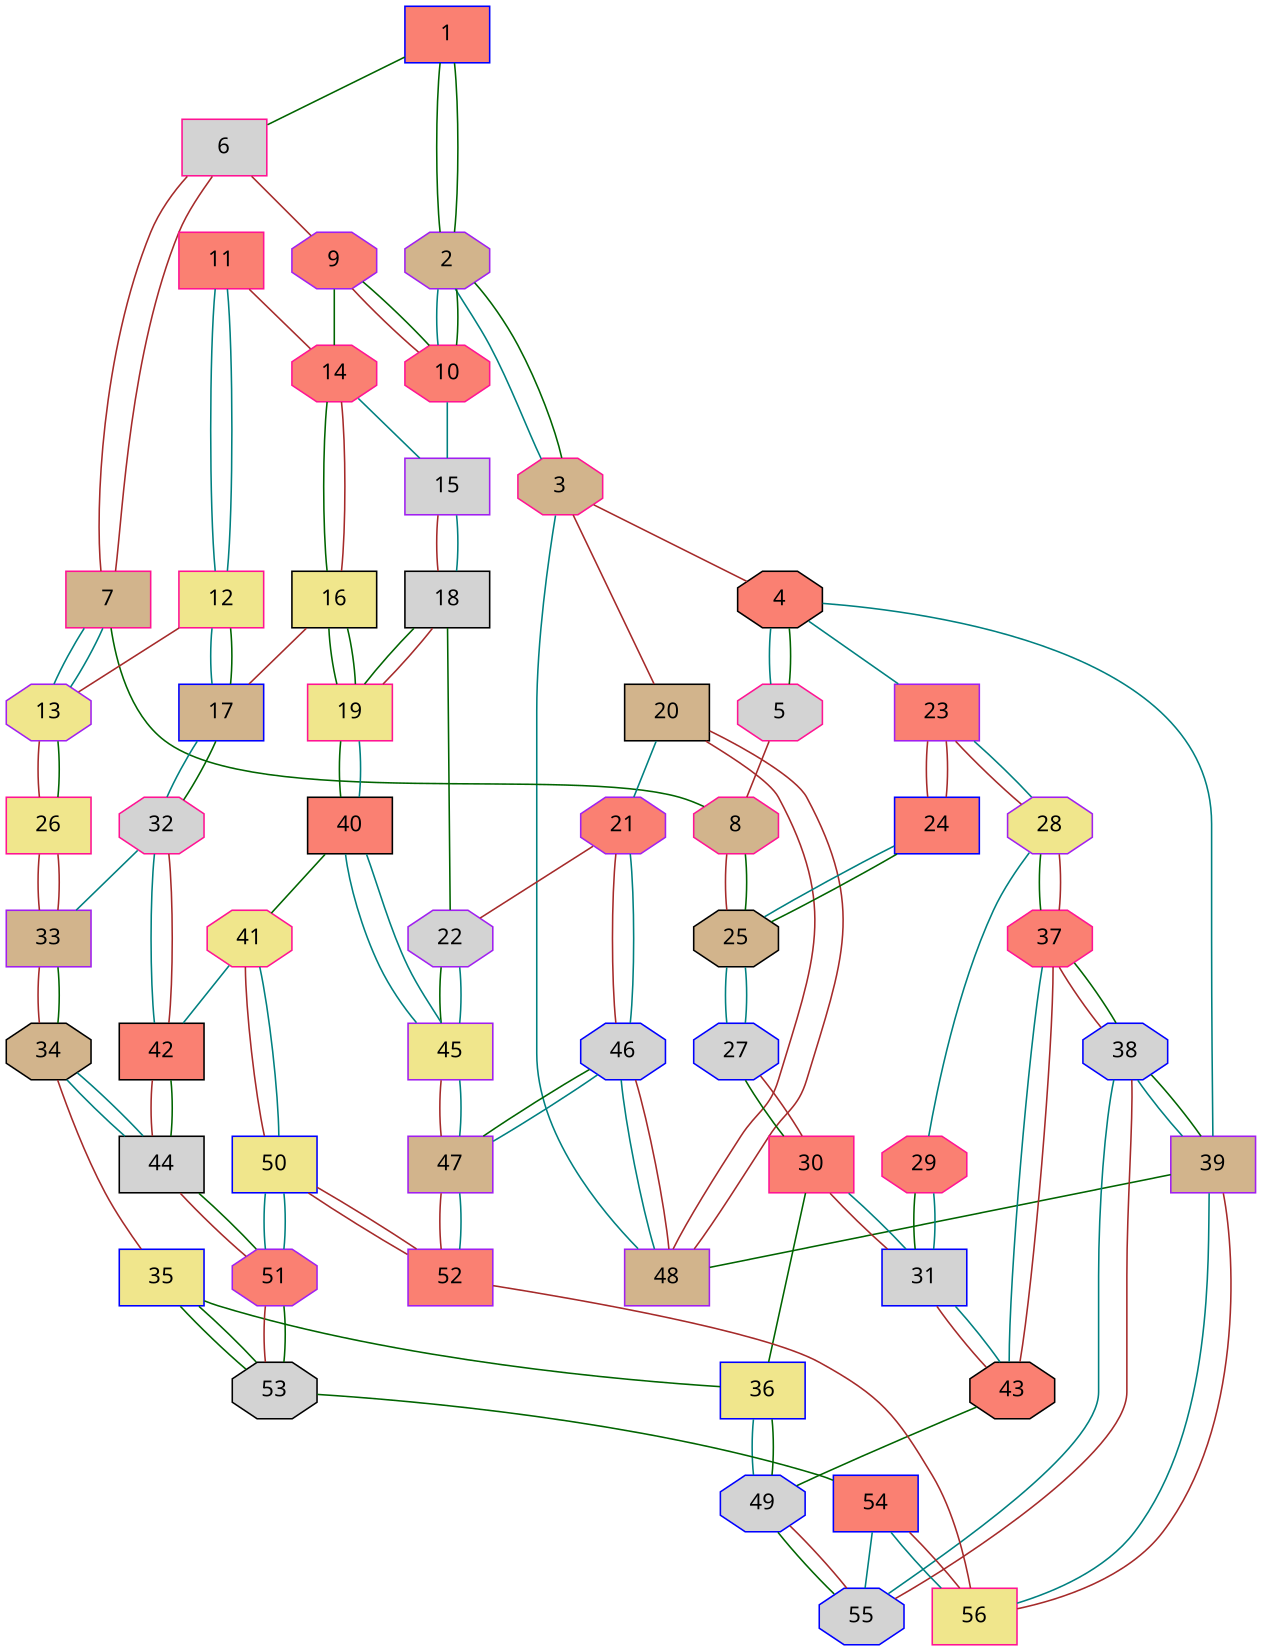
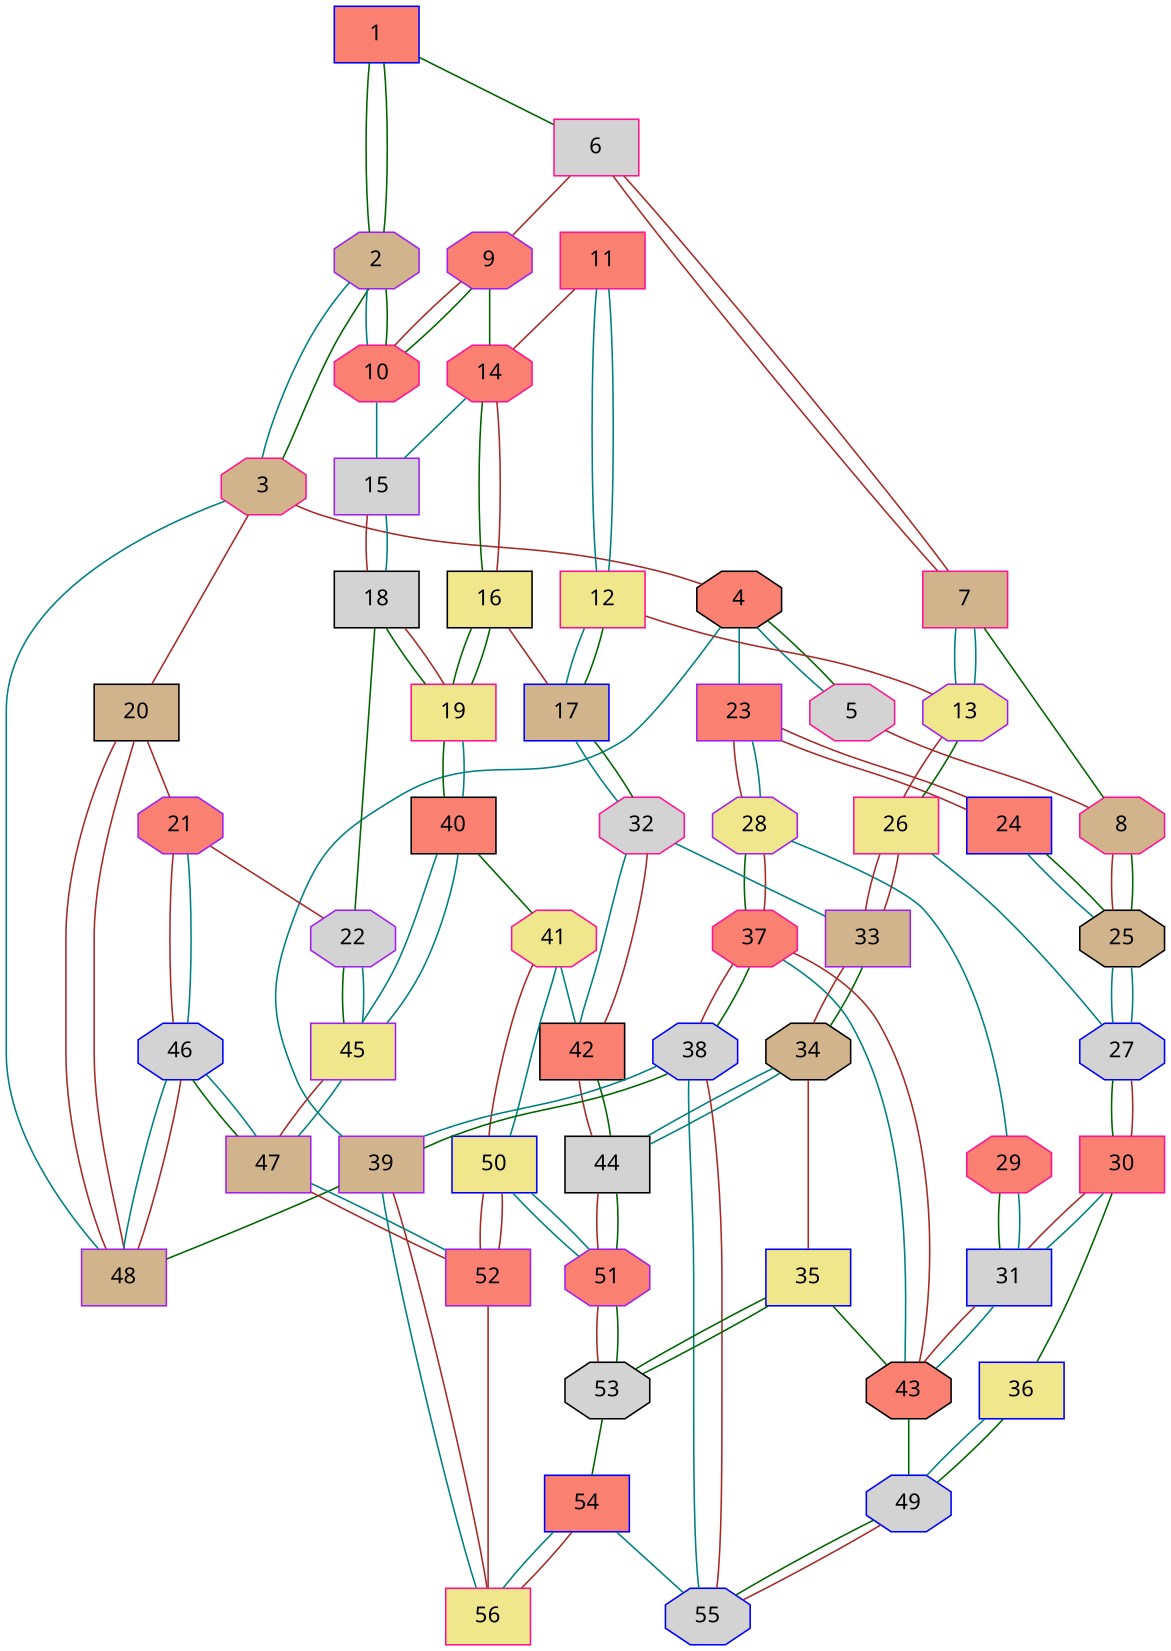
edge "20" -- "21": color teal -> brown
edge "26" -- "27": added
edge "35" -- "36": now "35" -- "43"
